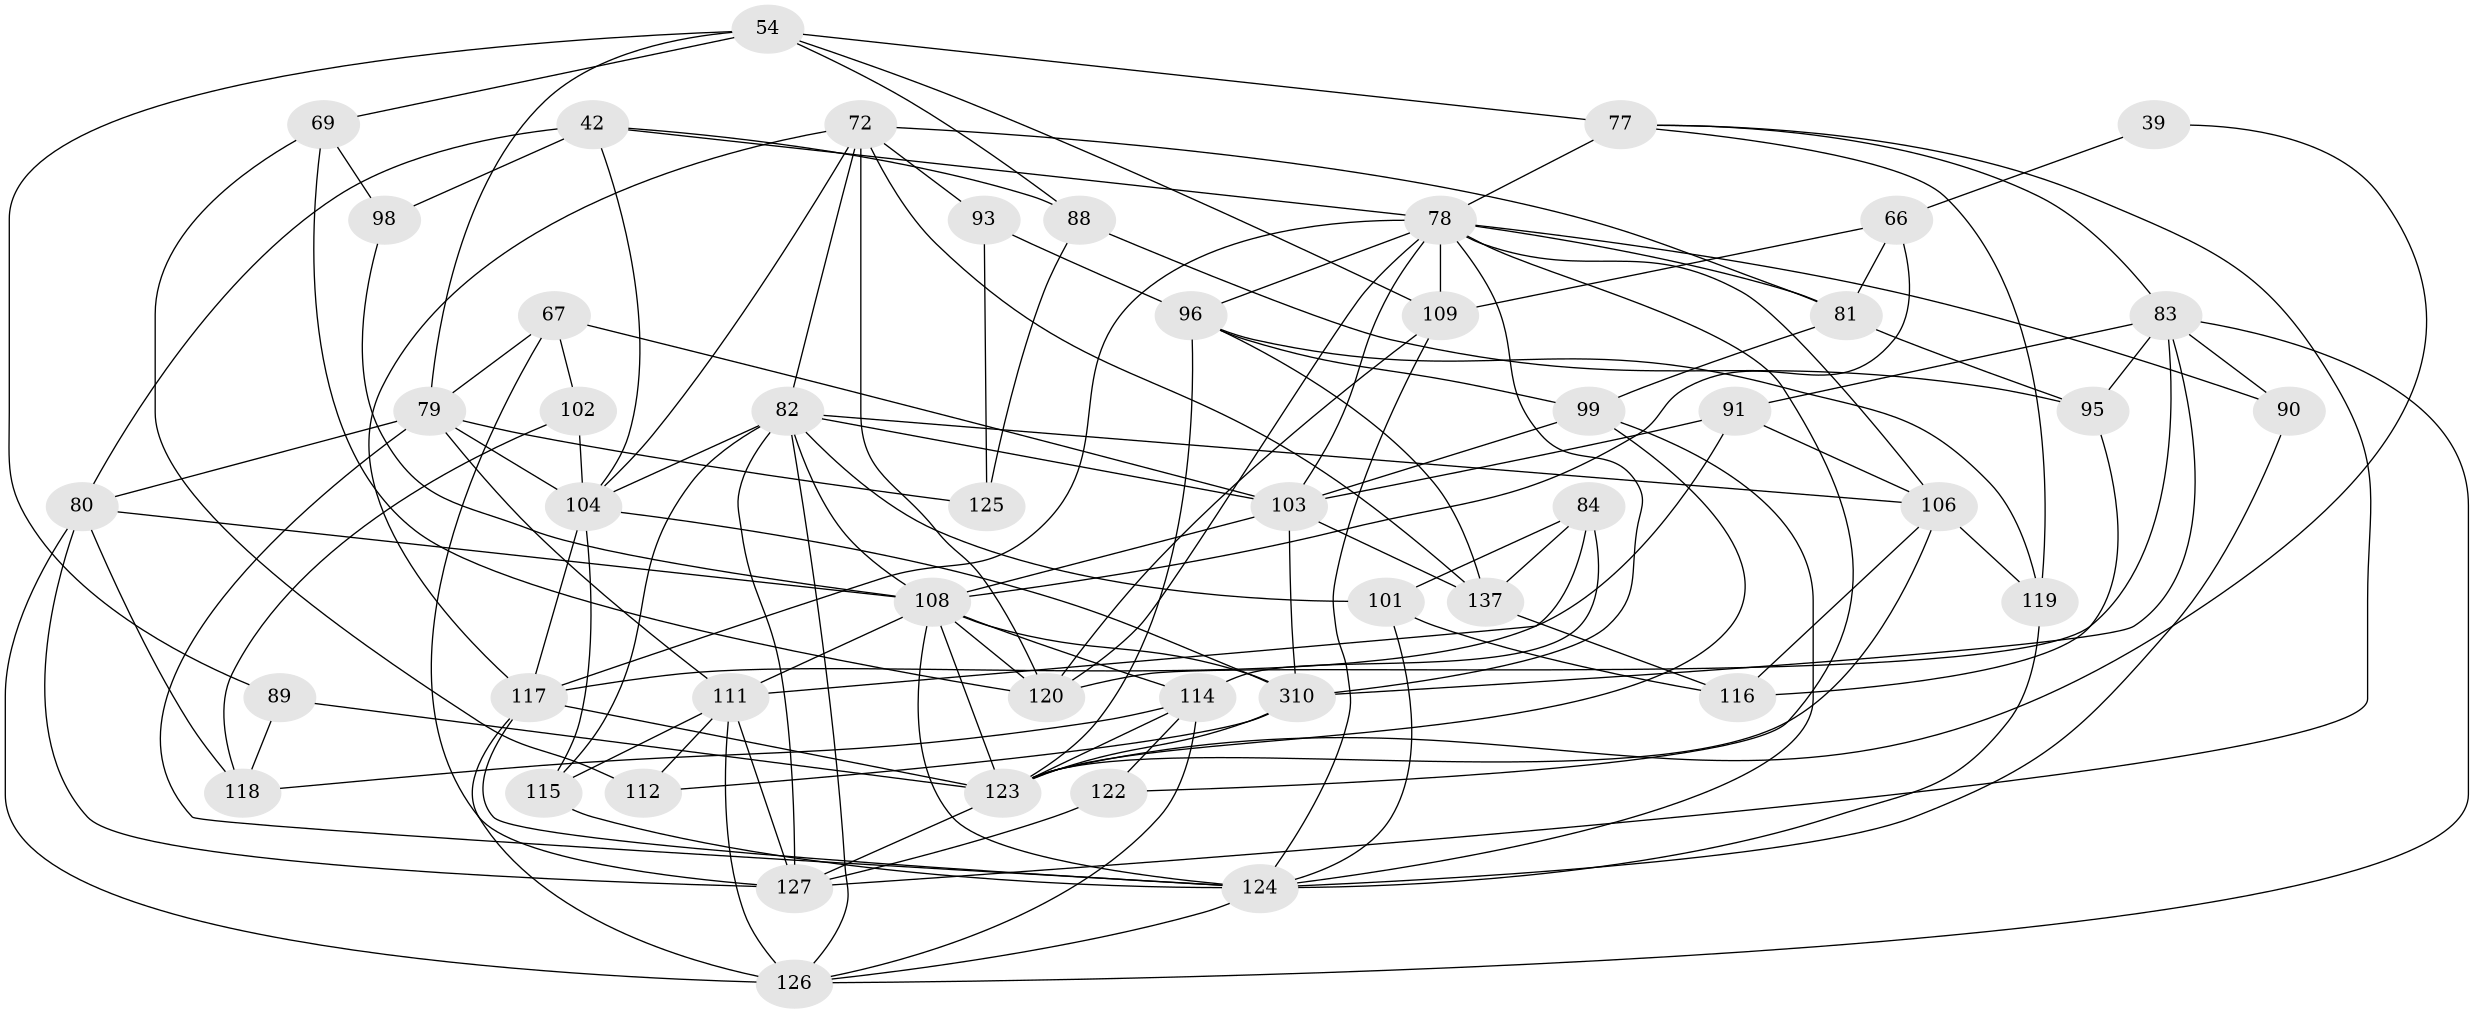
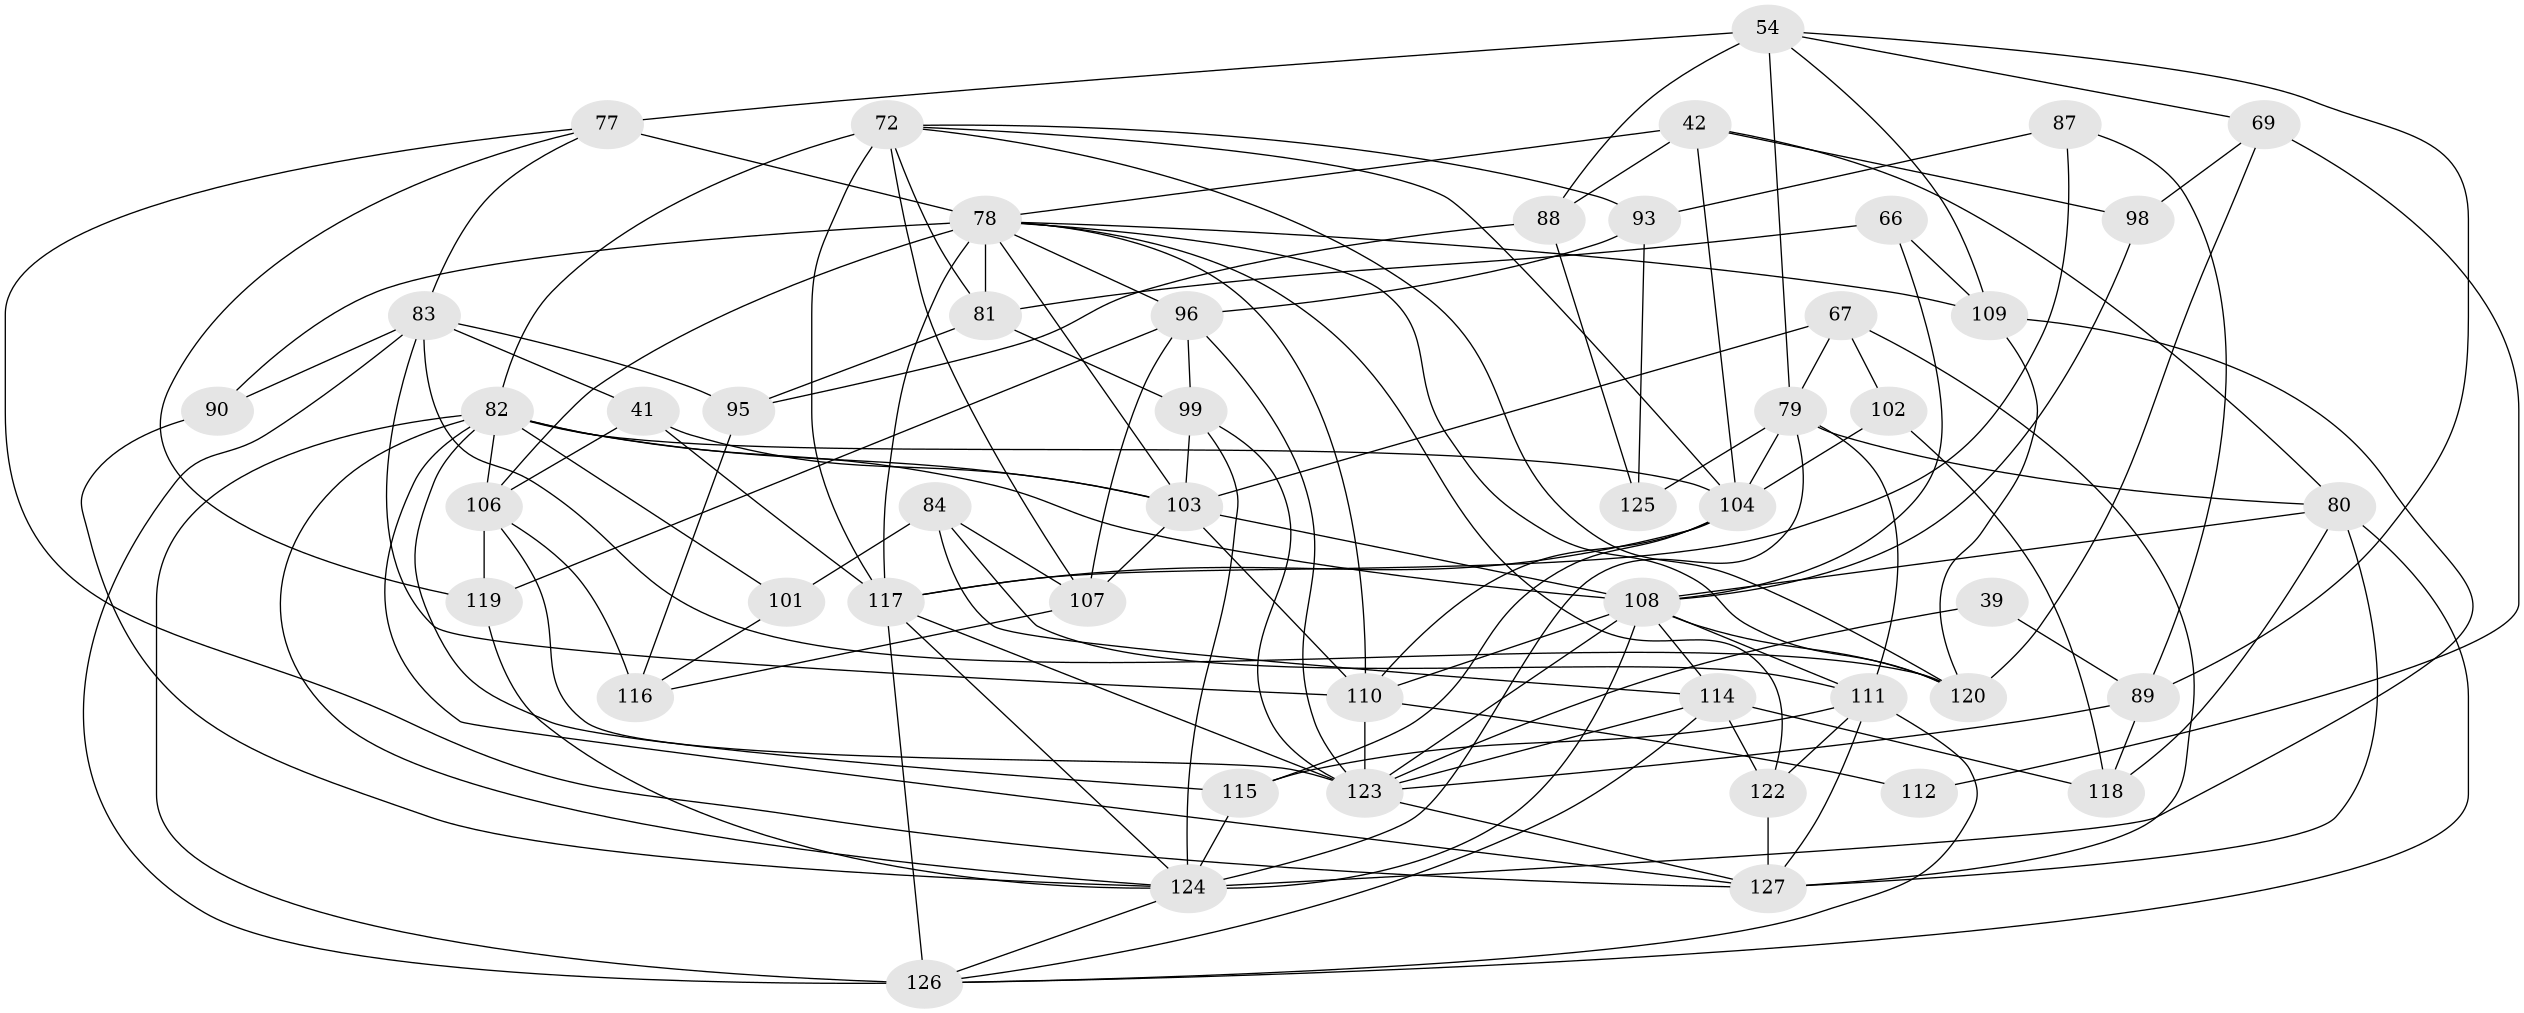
node "87": added
edge "39" -- "66": now "39" -- "89"
node "91": label "91" -> "41"
node "137": label "137" -> "107"
node "310": label "310" -> "110"
edge "111" -- "112": now "111" -- "122"
edge "101" -- "124": now "82" -- "124"
